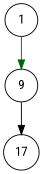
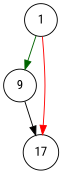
edge "1" -> "17": added
